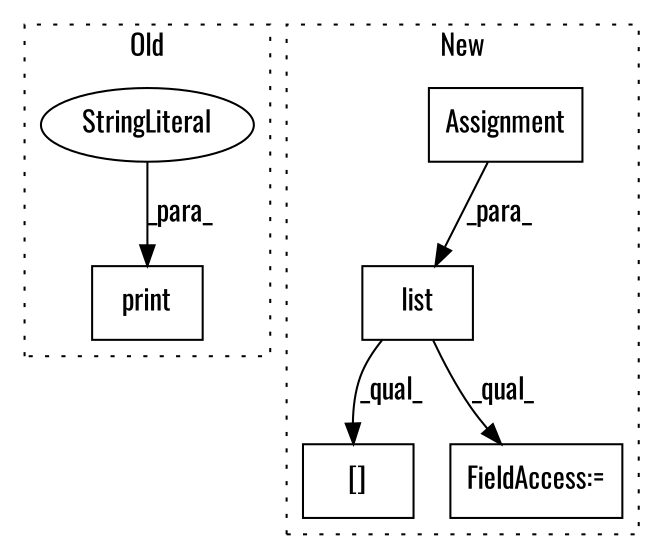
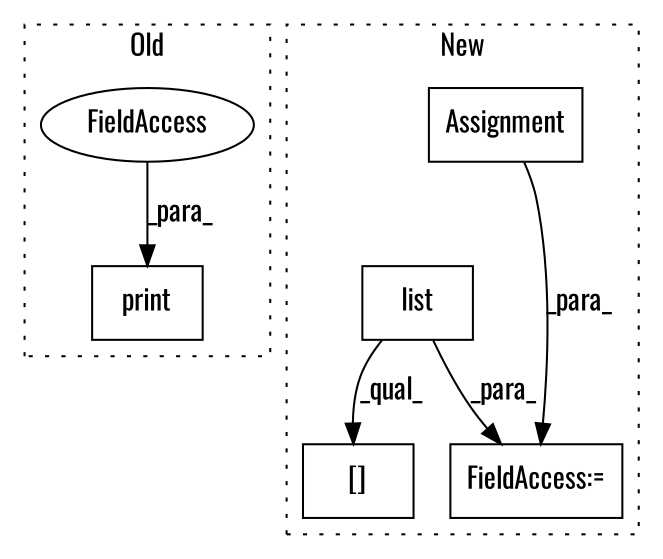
node "StringLiteral": label "StringLiteral" -> "FieldAccess"
edge "Assignment" -> "list": now "Assignment" -> "FieldAccess:="
edge "list" -> "FieldAccess:=": label "_qual_" -> "_para_"
